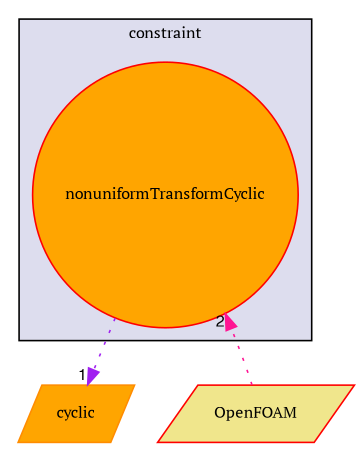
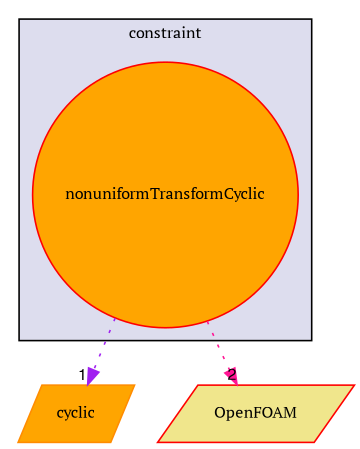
edge "OpenFOAM" -> "nonuniformTransformCyclic": reversed
